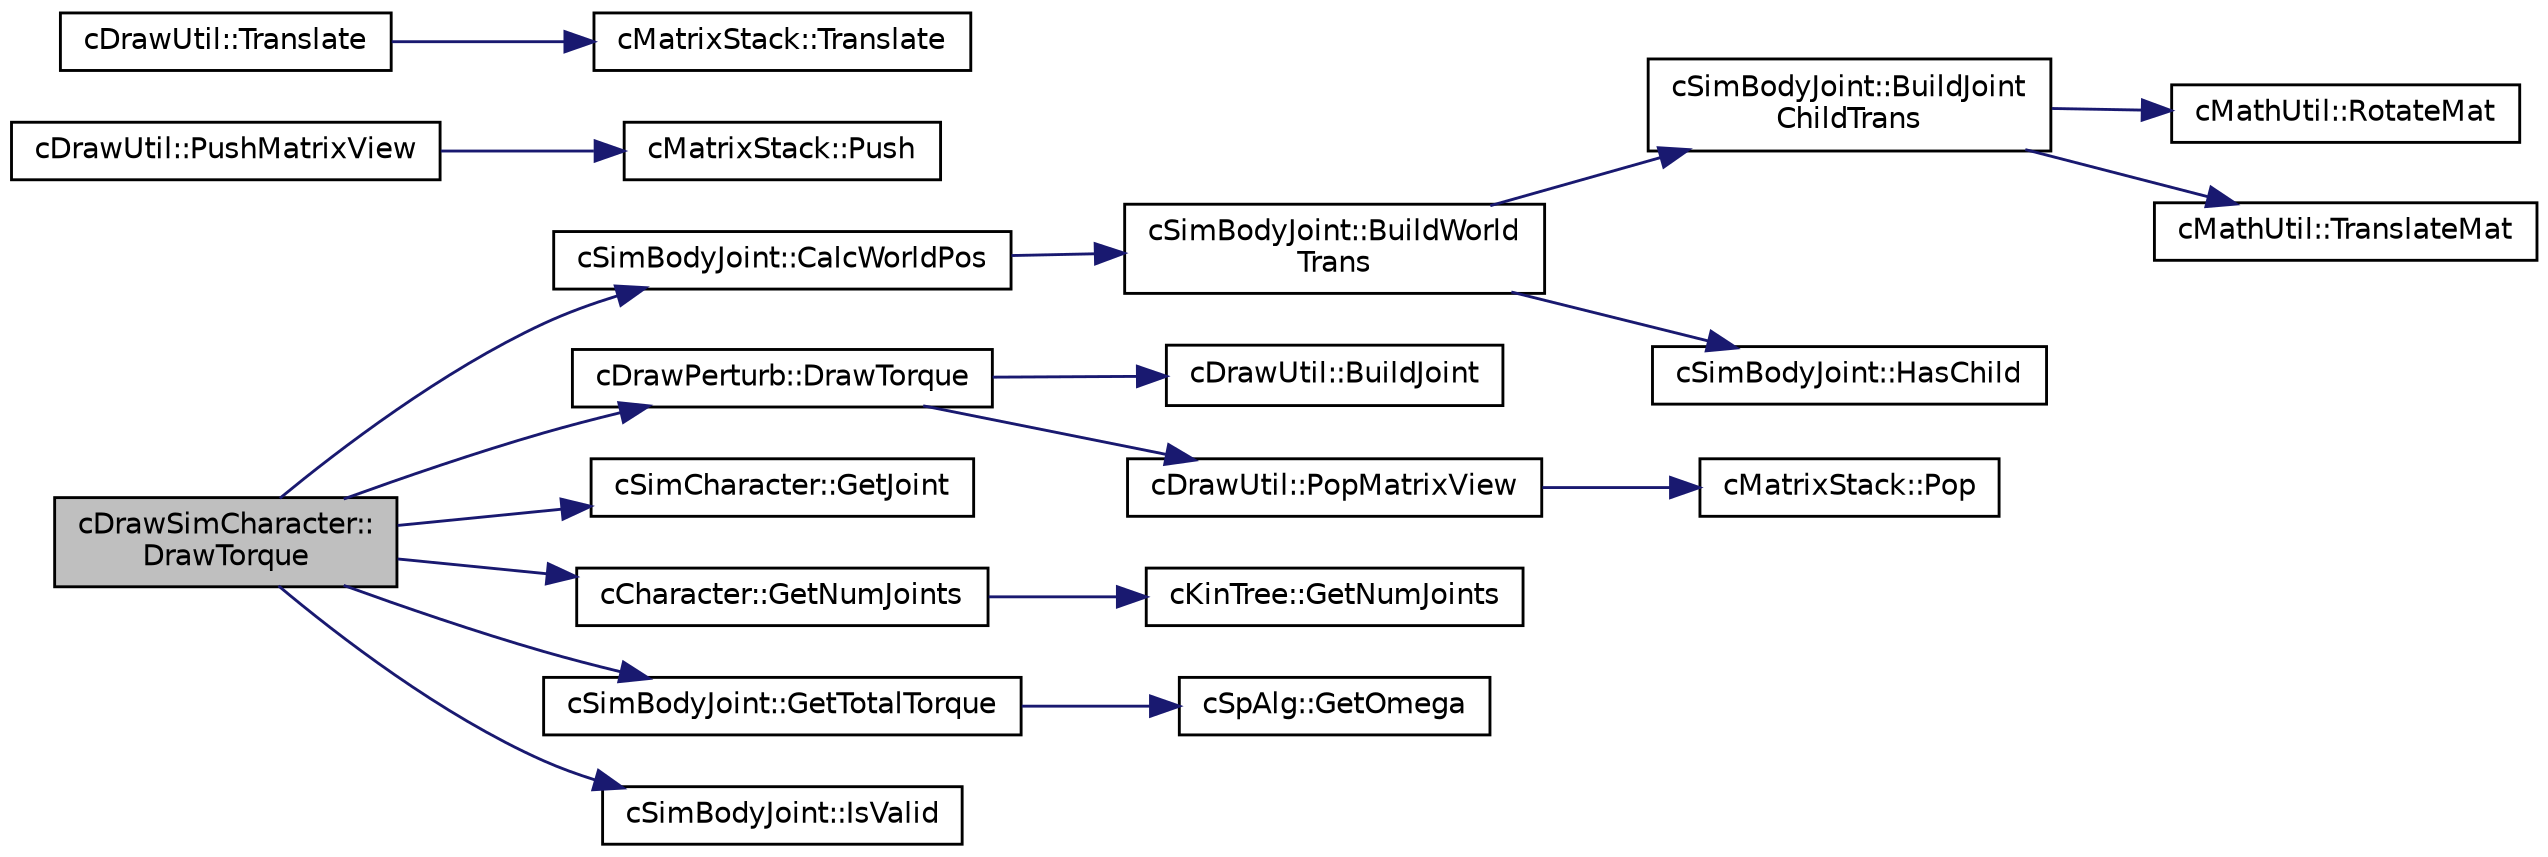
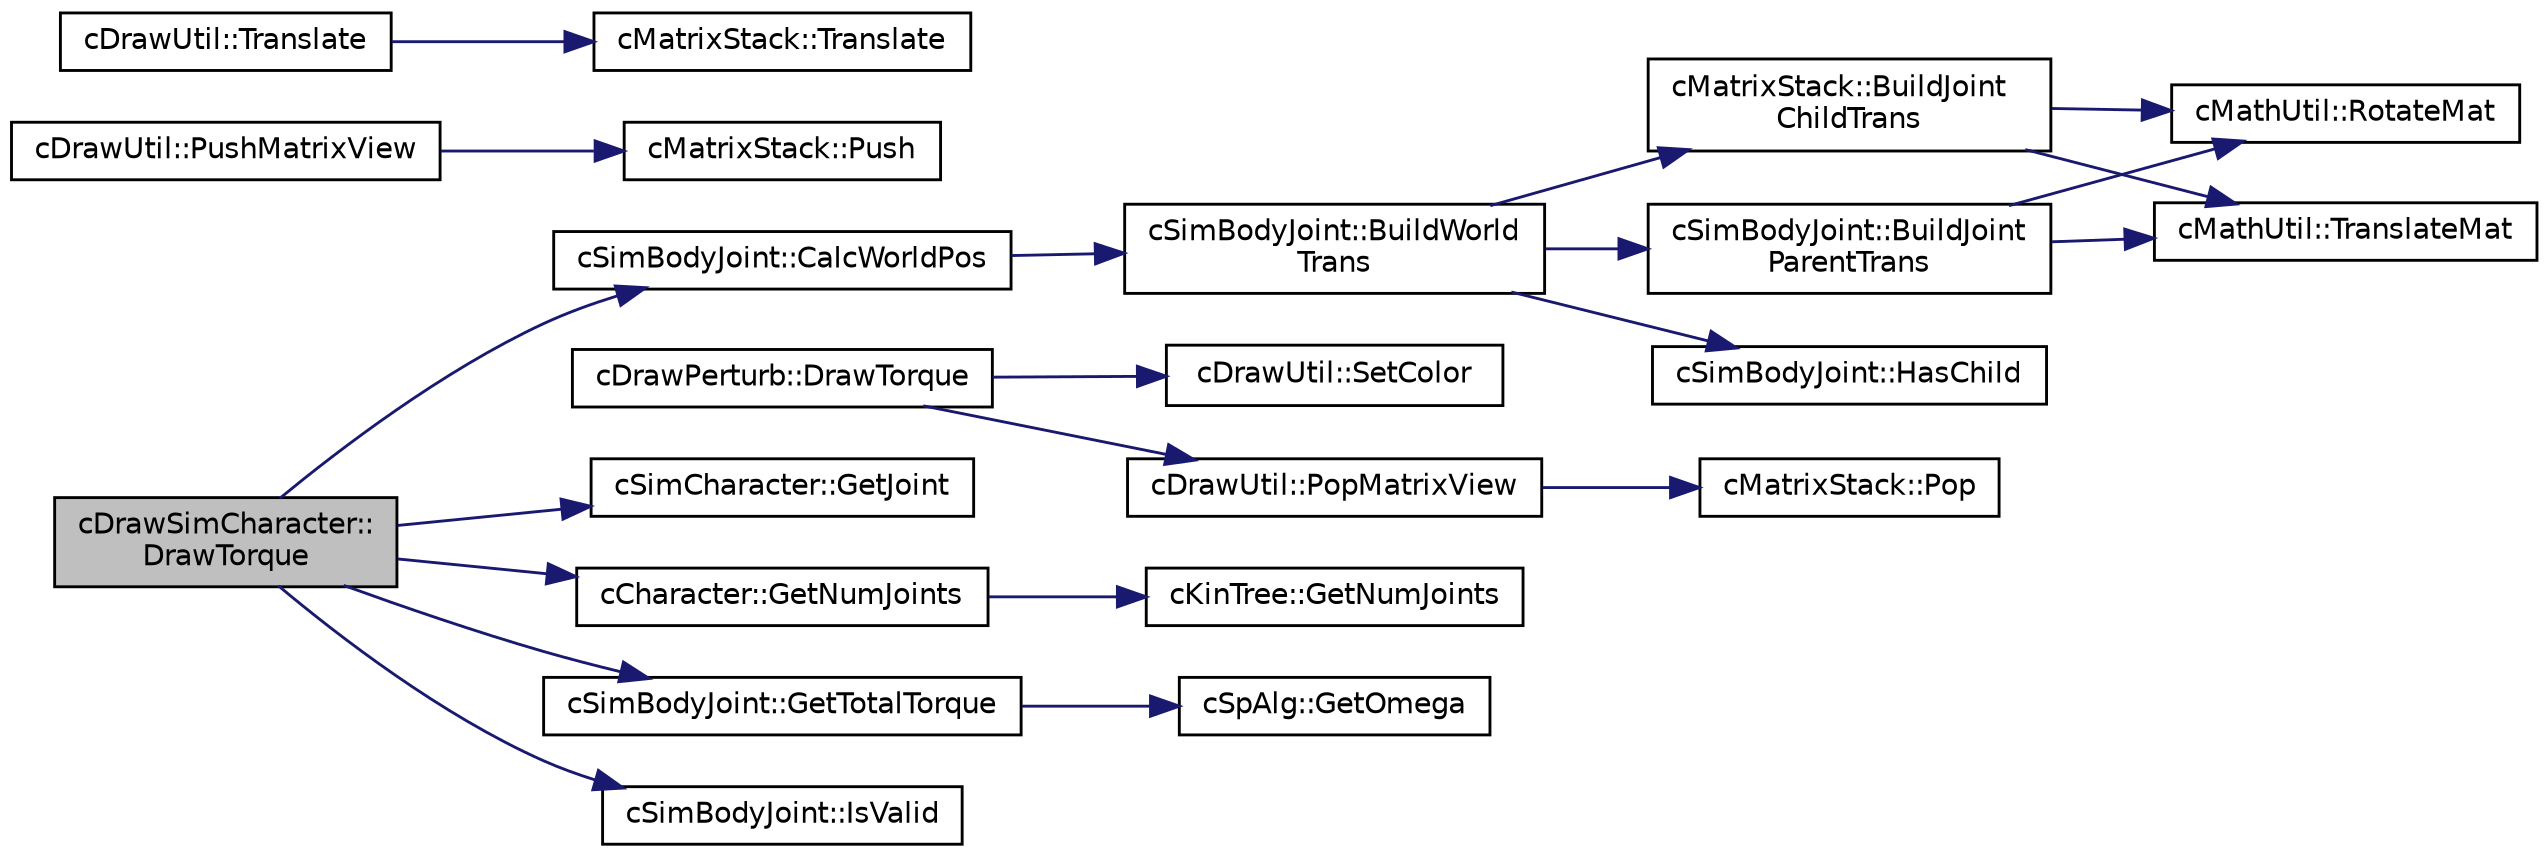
node "cSimBodyJoint::BuildJoint ChildTrans": label "cSimBodyJoint::BuildJoint ChildTrans" -> "cMatrixStack::BuildJoint ChildTrans"
node "cSimBodyJoint::BuildJoint ParentTrans": added
node "cDrawUtil::BuildJoint": label "cDrawUtil::BuildJoint" -> "cDrawUtil::SetColor"
edge "cDrawSimCharacter:: DrawTorque" -> "cDrawPerturb::DrawTorque": removed
